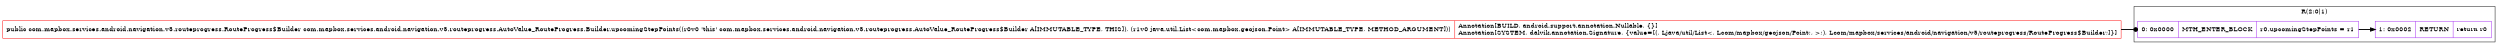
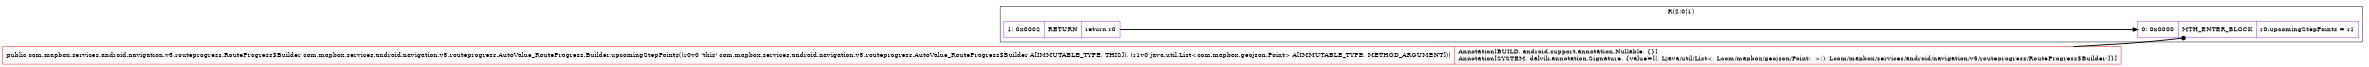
edge "0: 0x0000" -> "1: 0x0002": reversed
